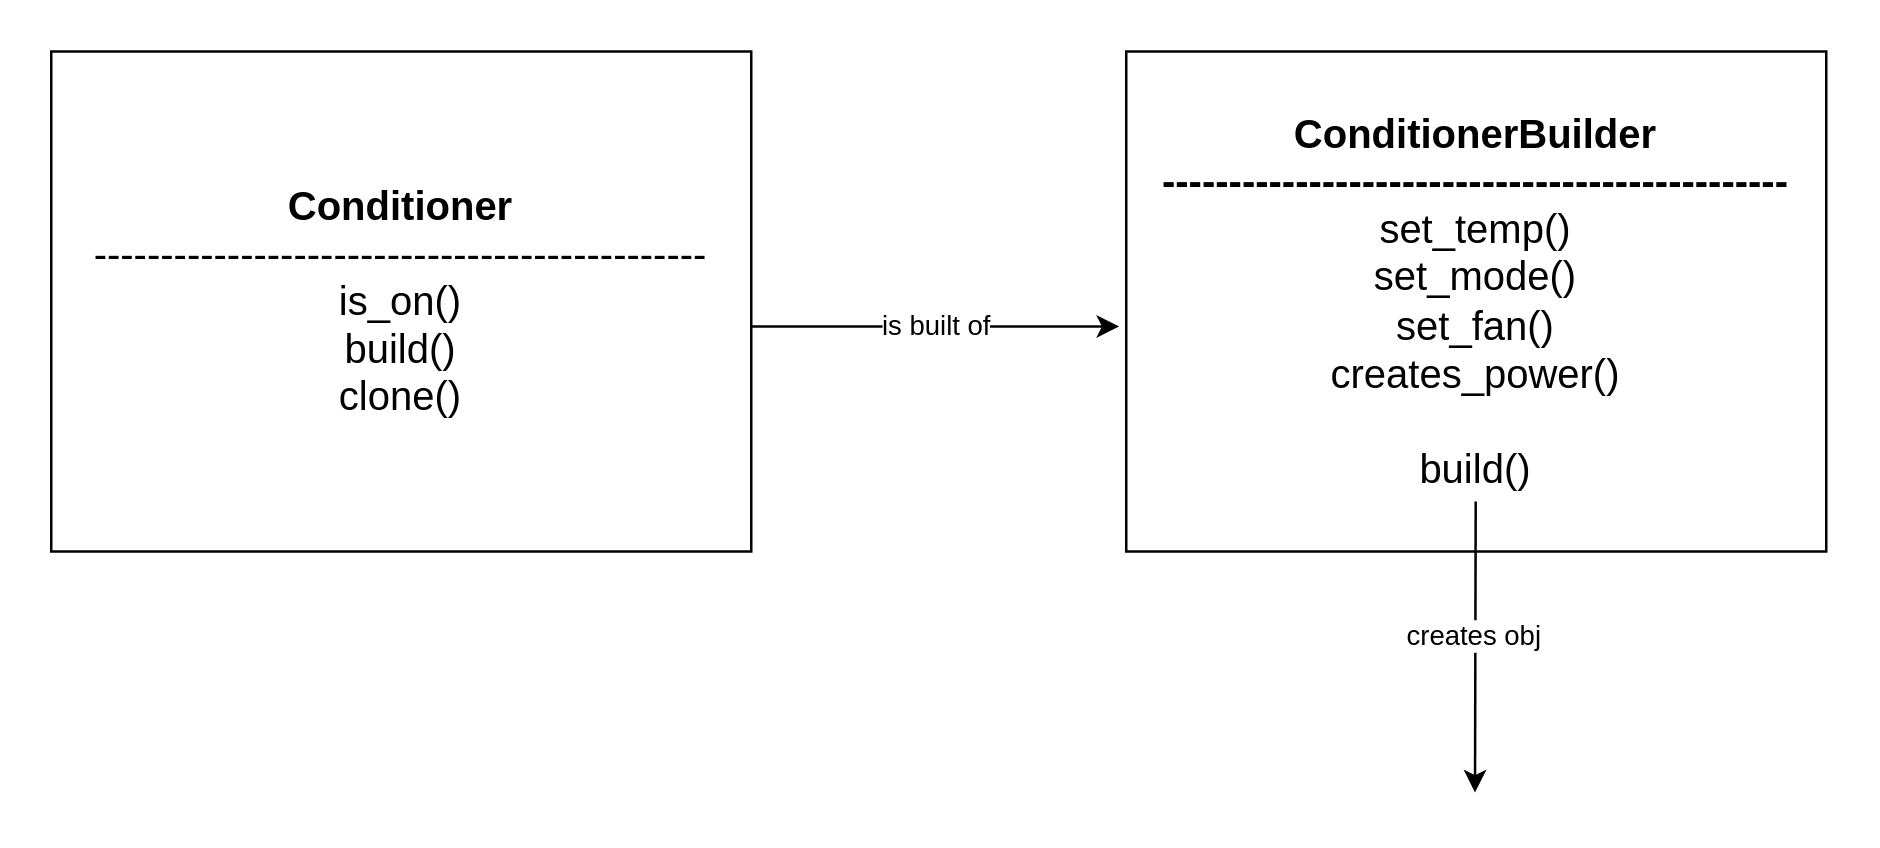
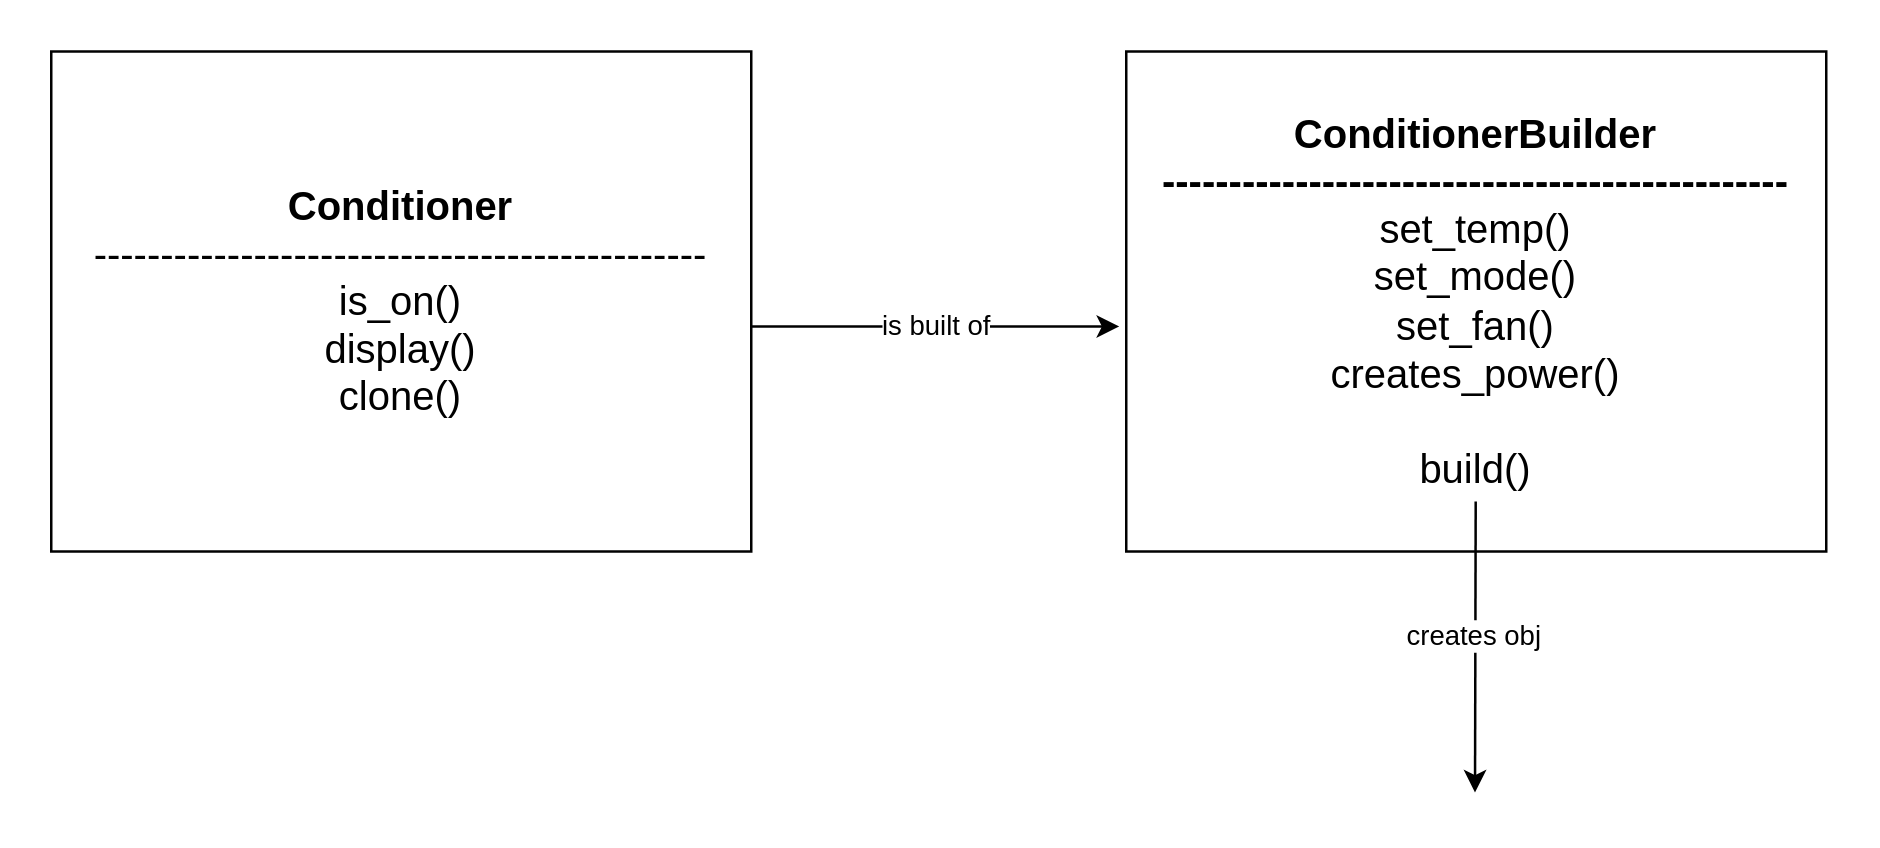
node "Conditioner ---------------------------------------------- is_on() build() clone()": label "Conditioner ---------------------------------------------- is_on() build() clone()" -> "Conditioner ---------------------------------------------- is_on() display() clone()"
